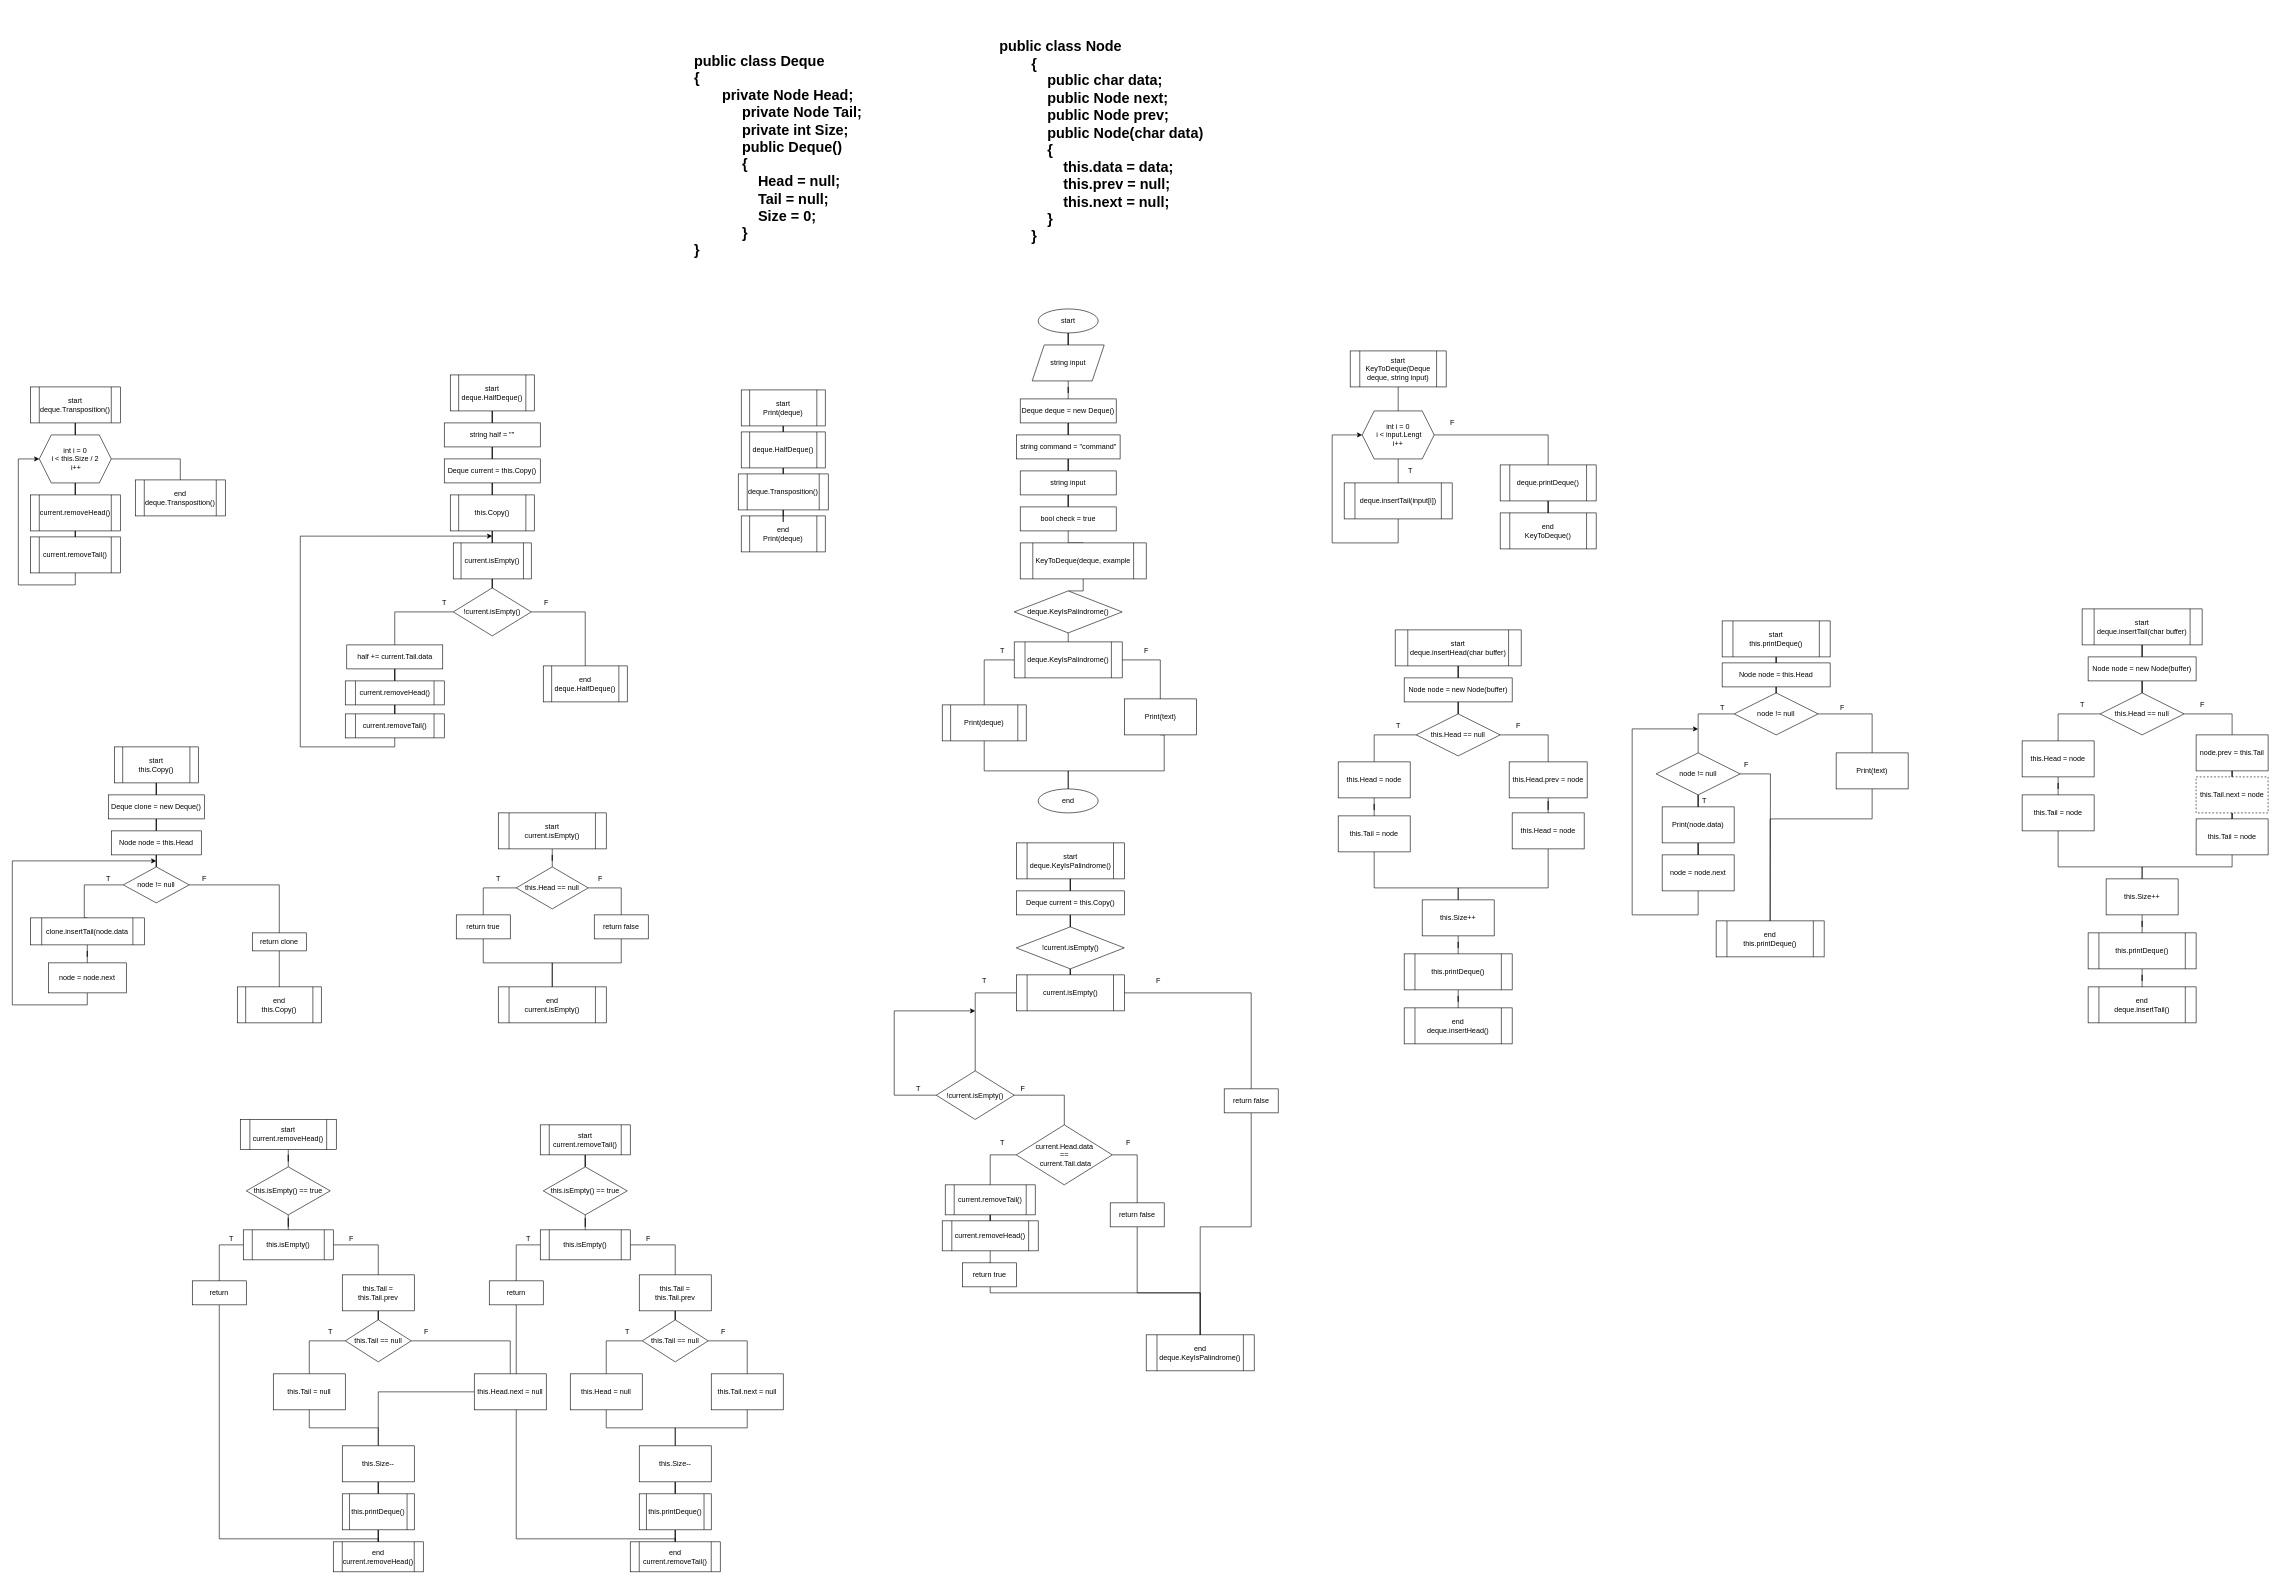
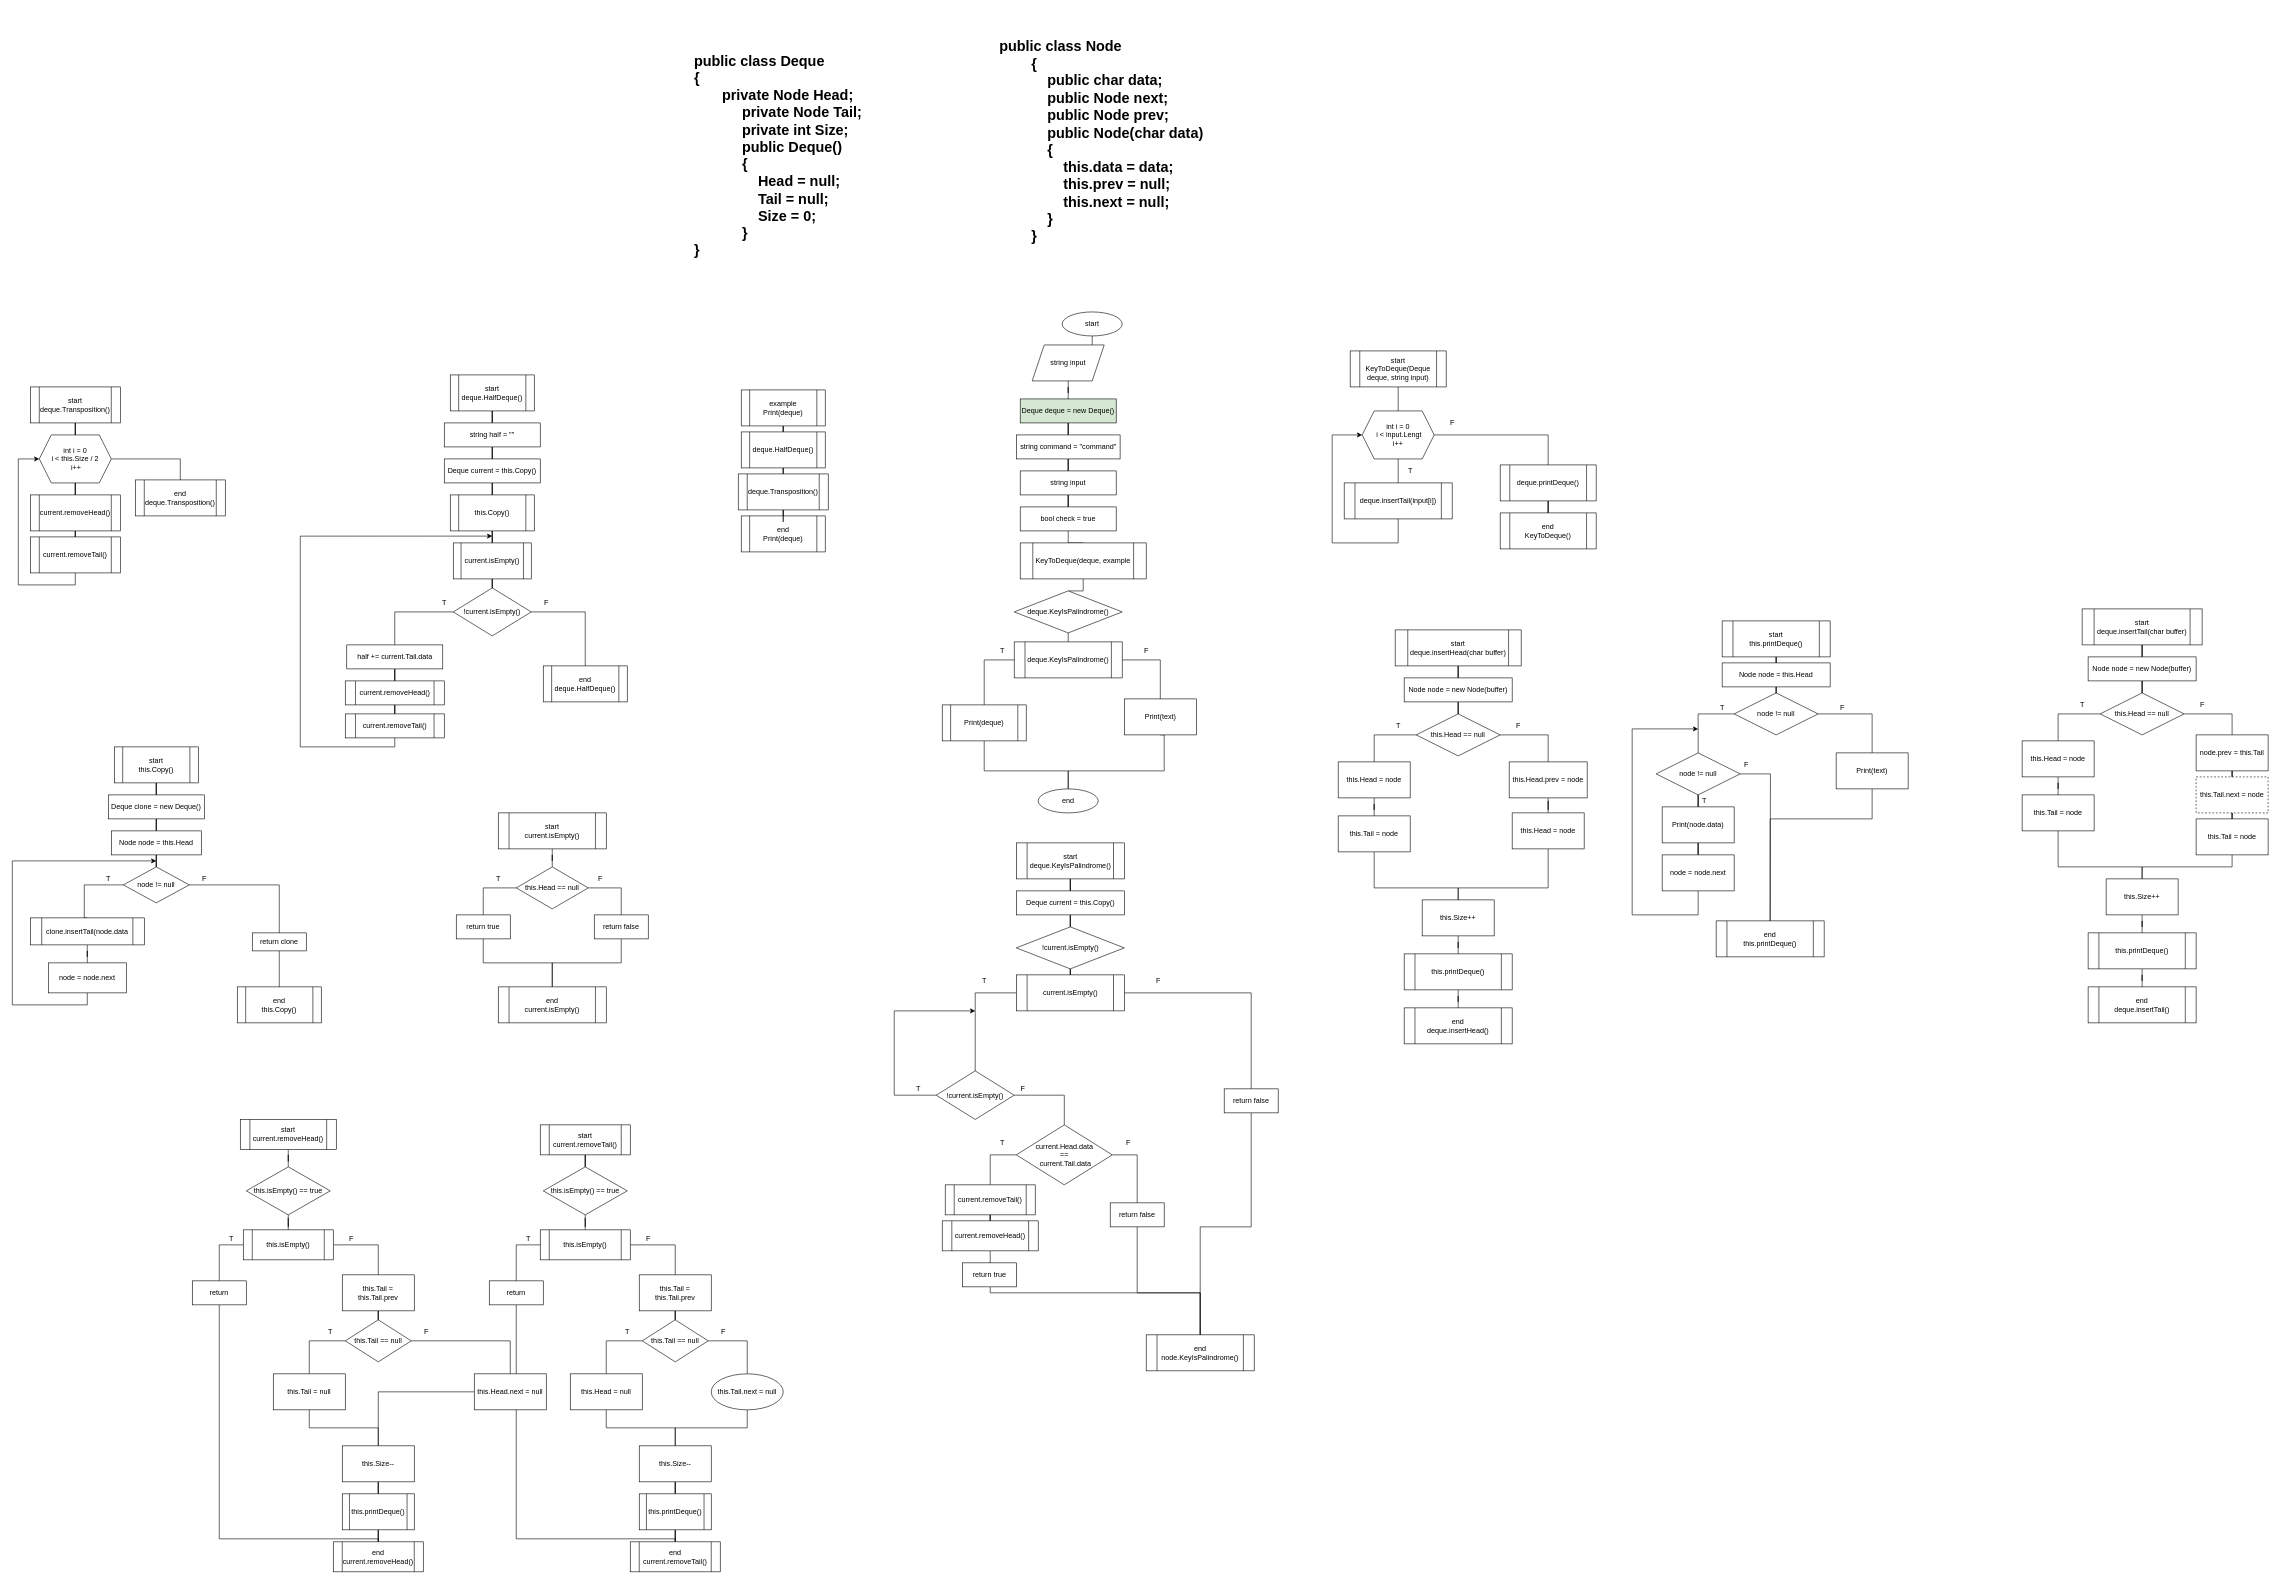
node "start": moved (1068, 321) -> (1092, 324)
node "start Print(deque)": label "start Print(deque)" -> "example Print(deque)"
node "Deque deque = new Deque()": fillcolor #ffffff -> #d5e8d4
node "end deque.KeyIsPalindrome()": label "end deque.KeyIsPalindrome()" -> "end node.KeyIsPalindrome()"
node "this.Tail.next = null": shape rectangle -> ellipse
